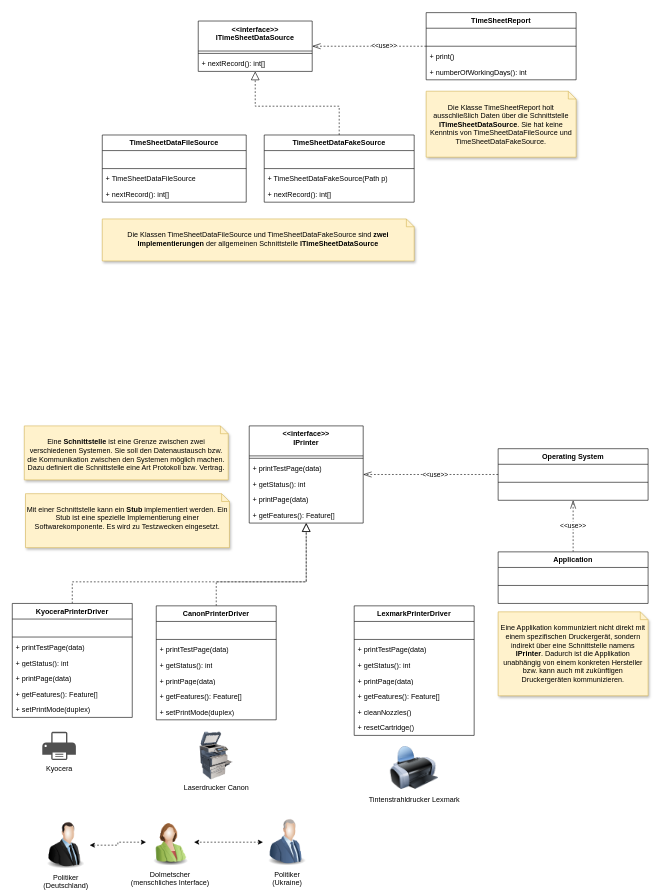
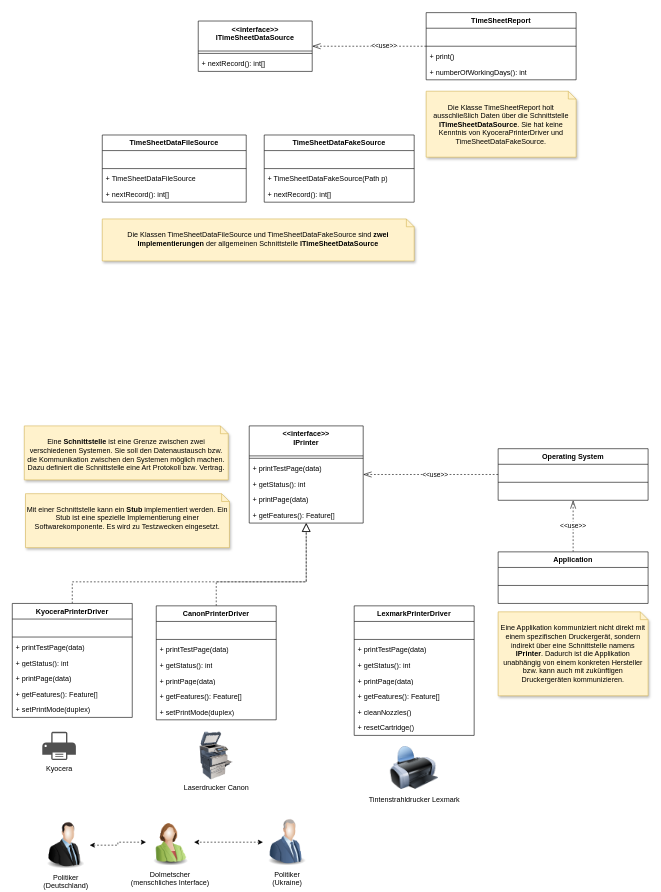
edge "TimeSheetDataFakeSource" -> "<<interface>> ITimeSheetDataSource": removed
node "Die Klasse TimeSheetReport holt ausschließlich Daten über die Schnittstelle ITimeSheetDataSource. Sie hat keine Kenntnis von TimeSheetDataFileSource und TimeSheetDataFakeSource.": label "Die Klasse TimeSheetReport holt ausschließlich Daten über die Schnittstelle ITimeSheetDataSource. Sie hat keine Kenntnis von TimeSheetDataFileSource und TimeSheetDataFakeSource." -> "Die Klasse TimeSheetReport holt ausschließlich Daten über die Schnittstelle ITimeSheetDataSource. Sie hat keine Kenntnis von KyoceraPrinterDriver und TimeSheetDataFakeSource."
